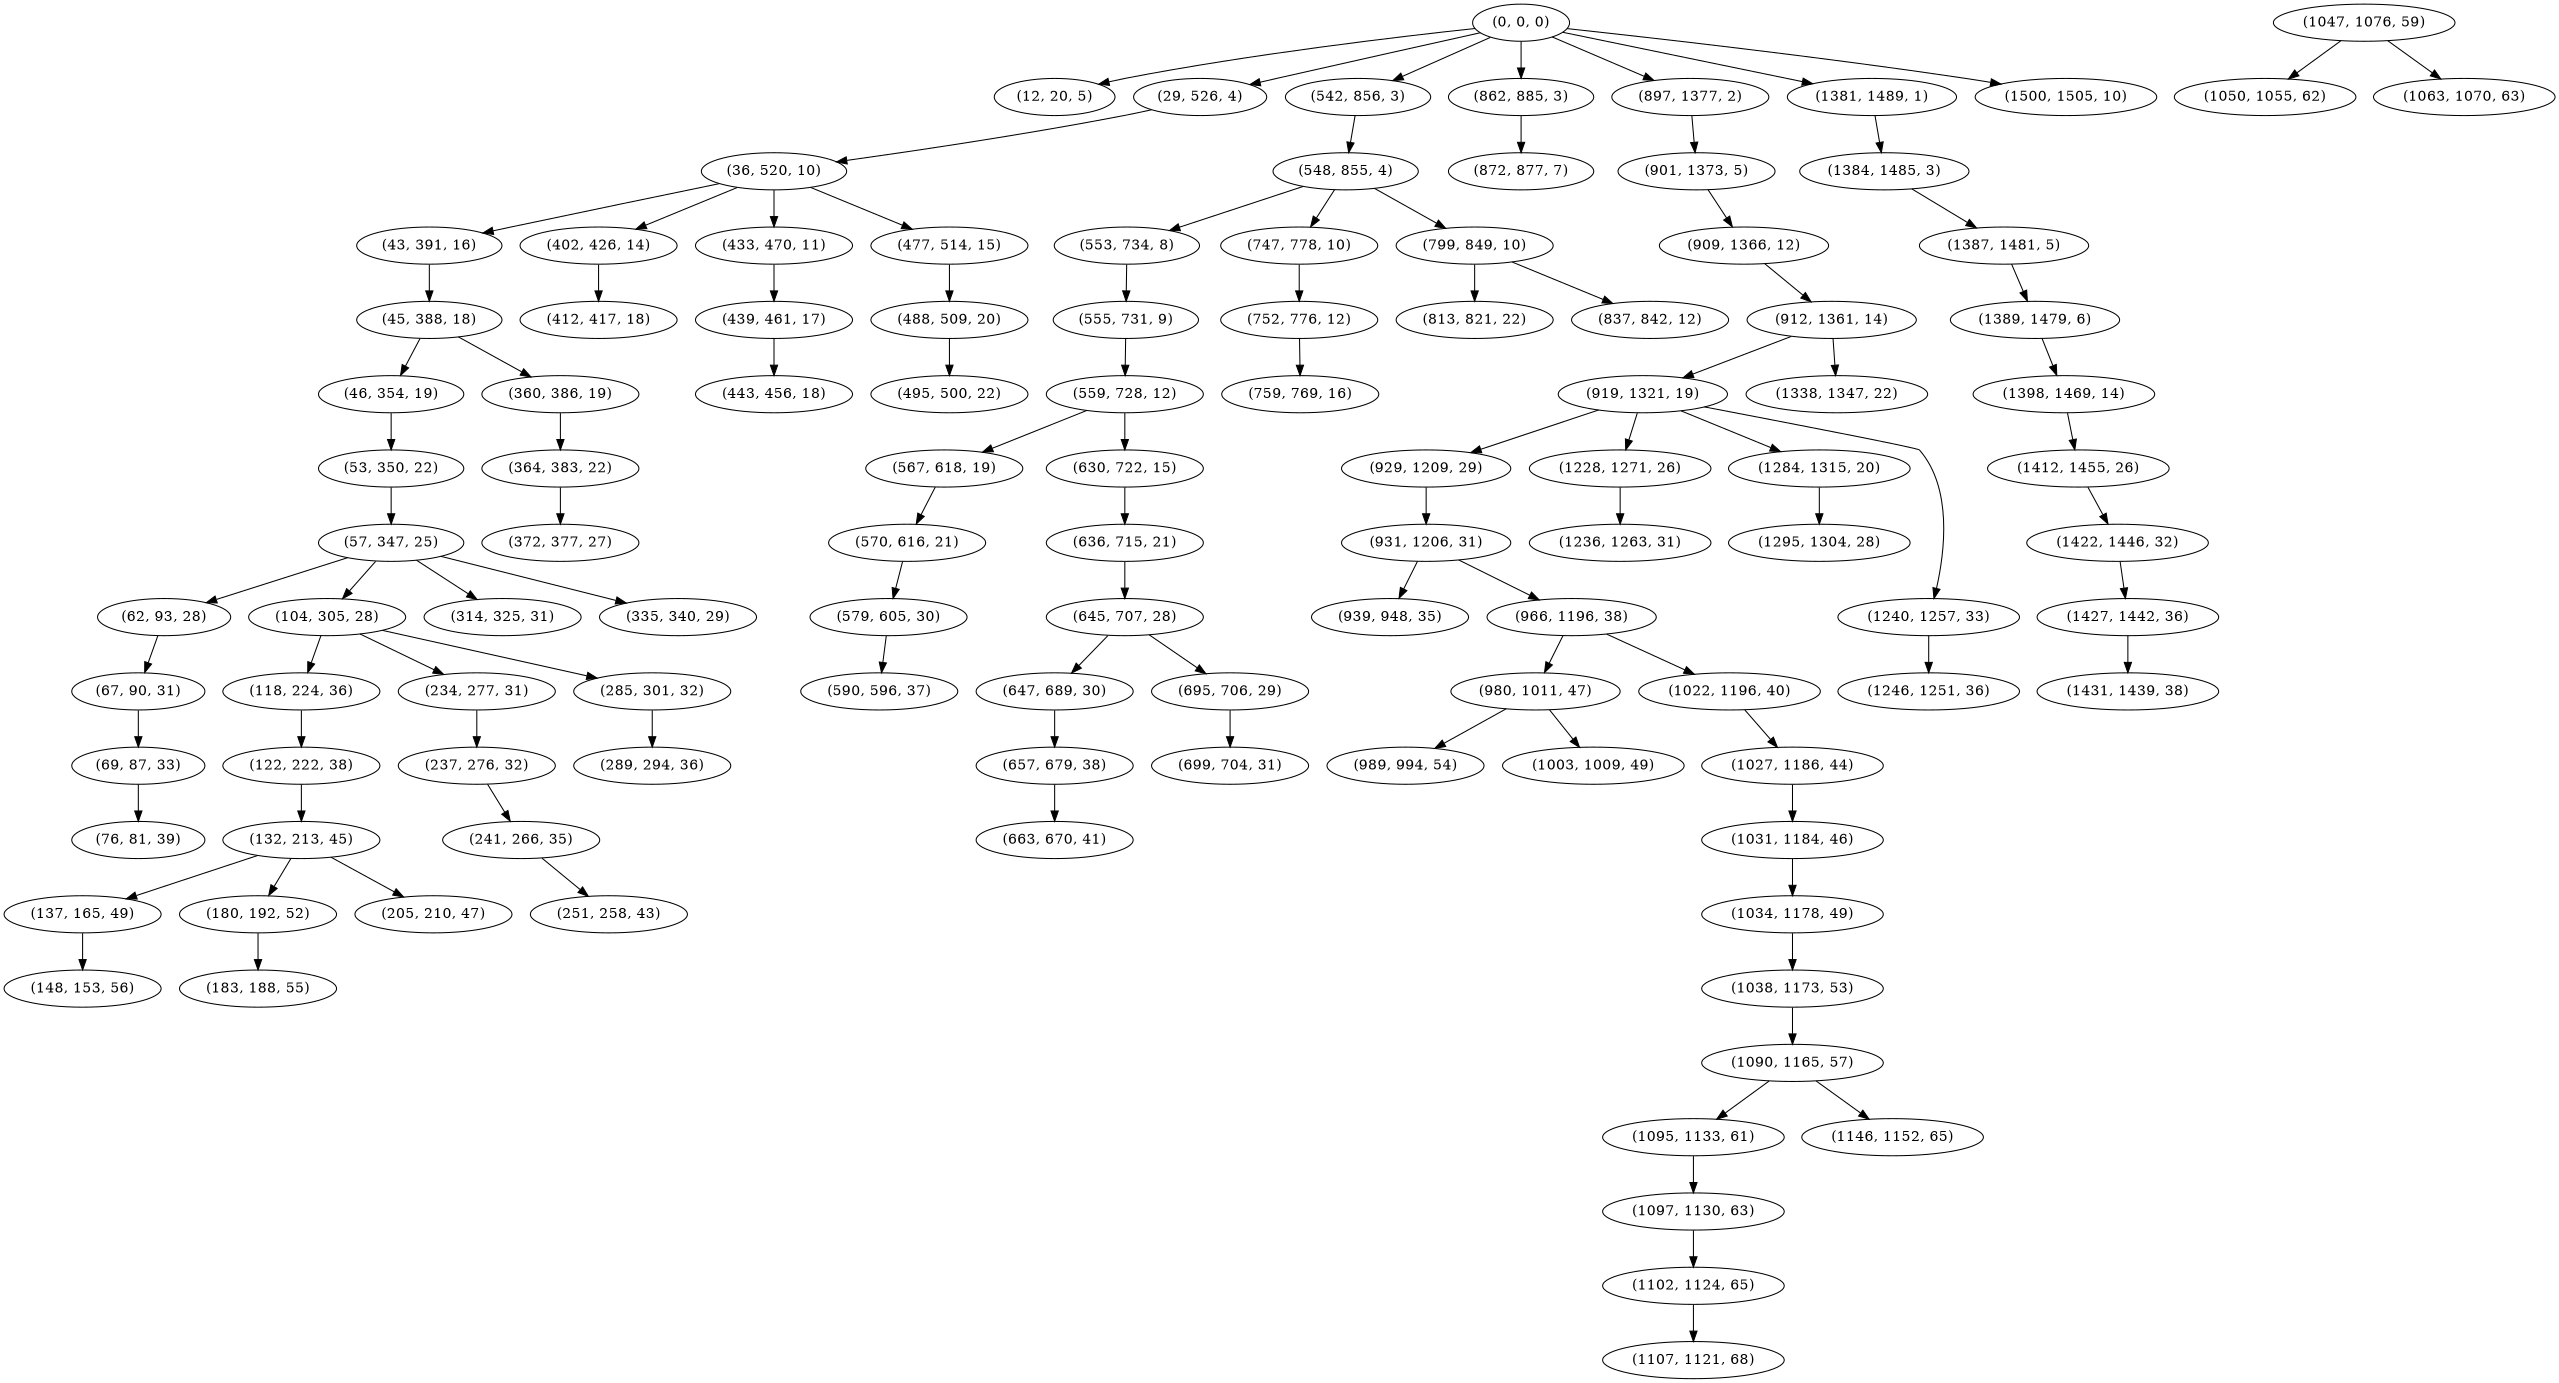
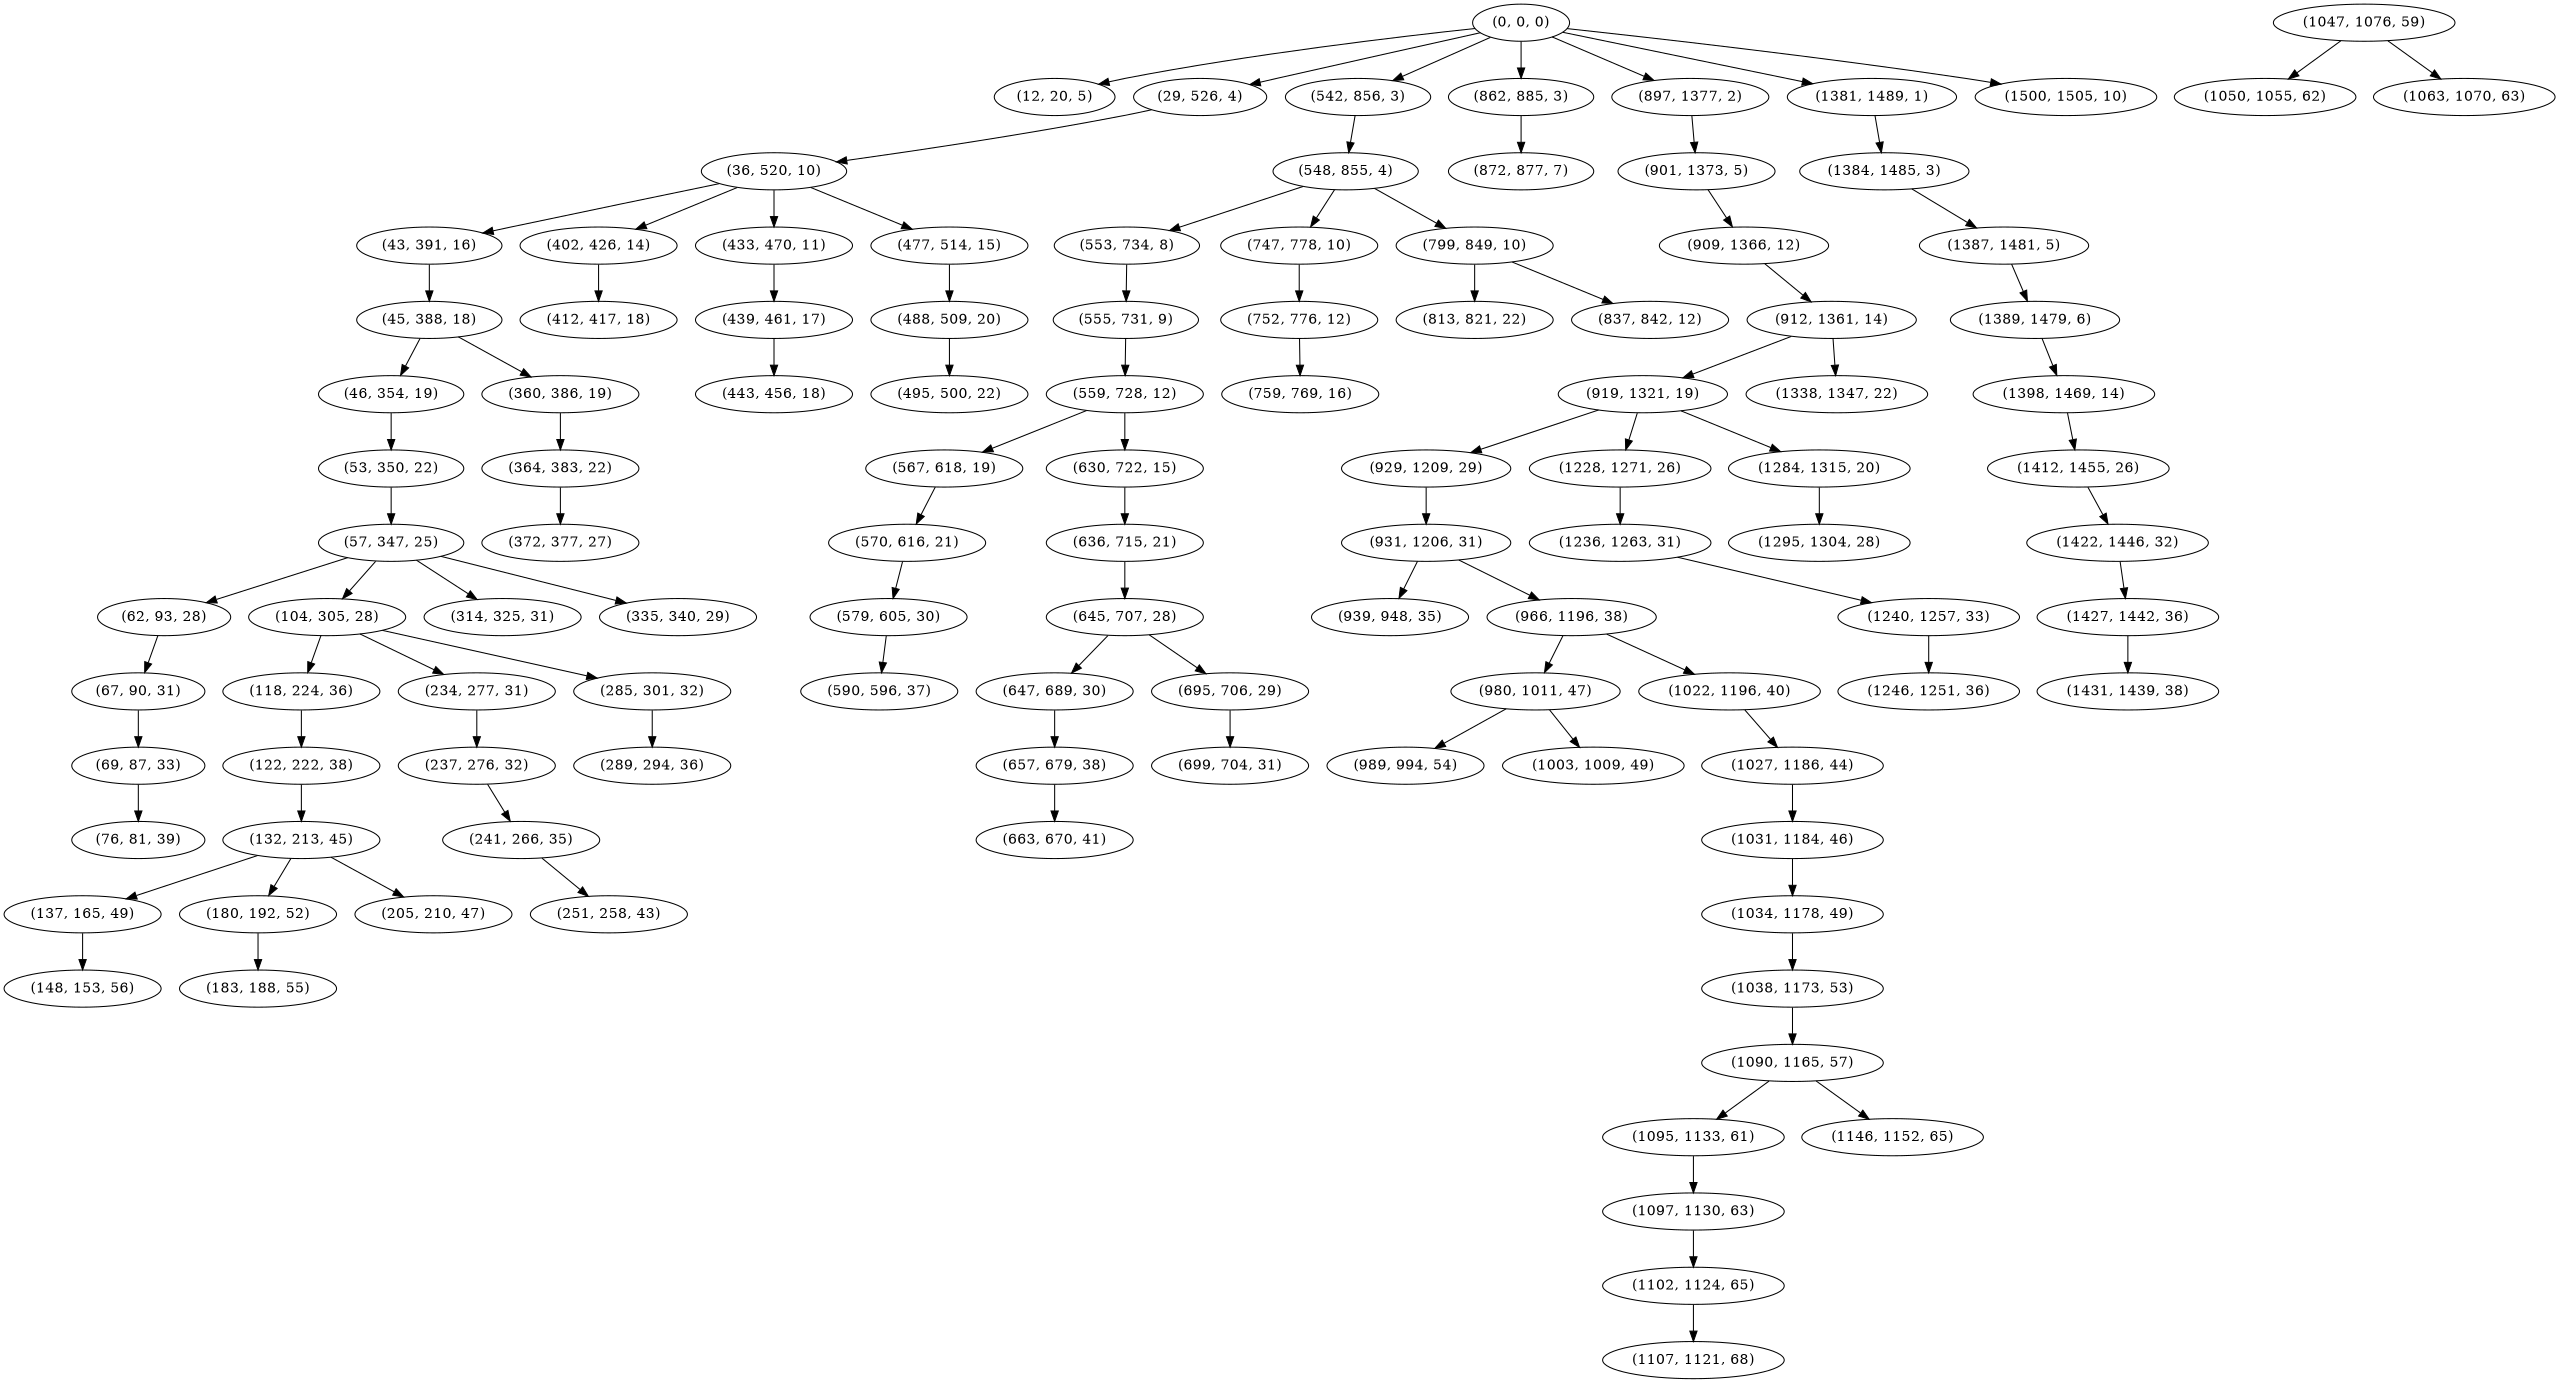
edge "(919, 1321, 19)" -> "(1240, 1257, 33)": now "(1236, 1263, 31)" -> "(1240, 1257, 33)"
